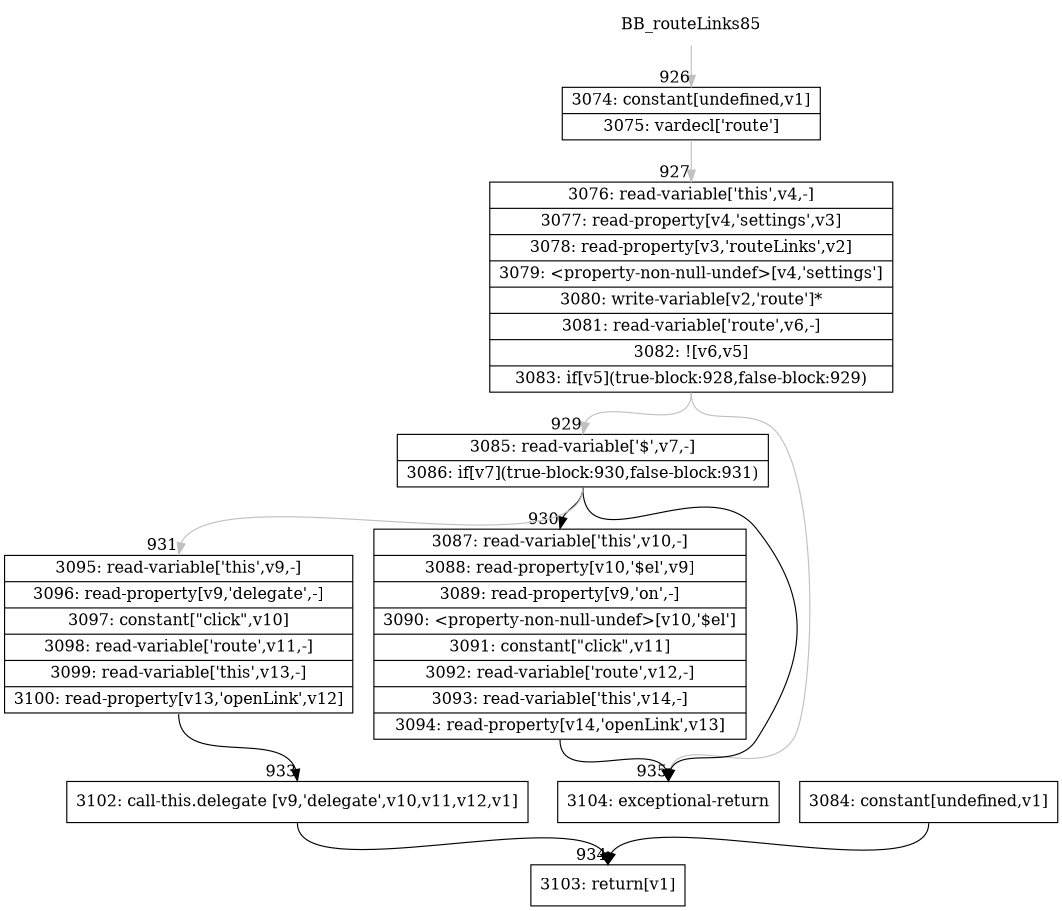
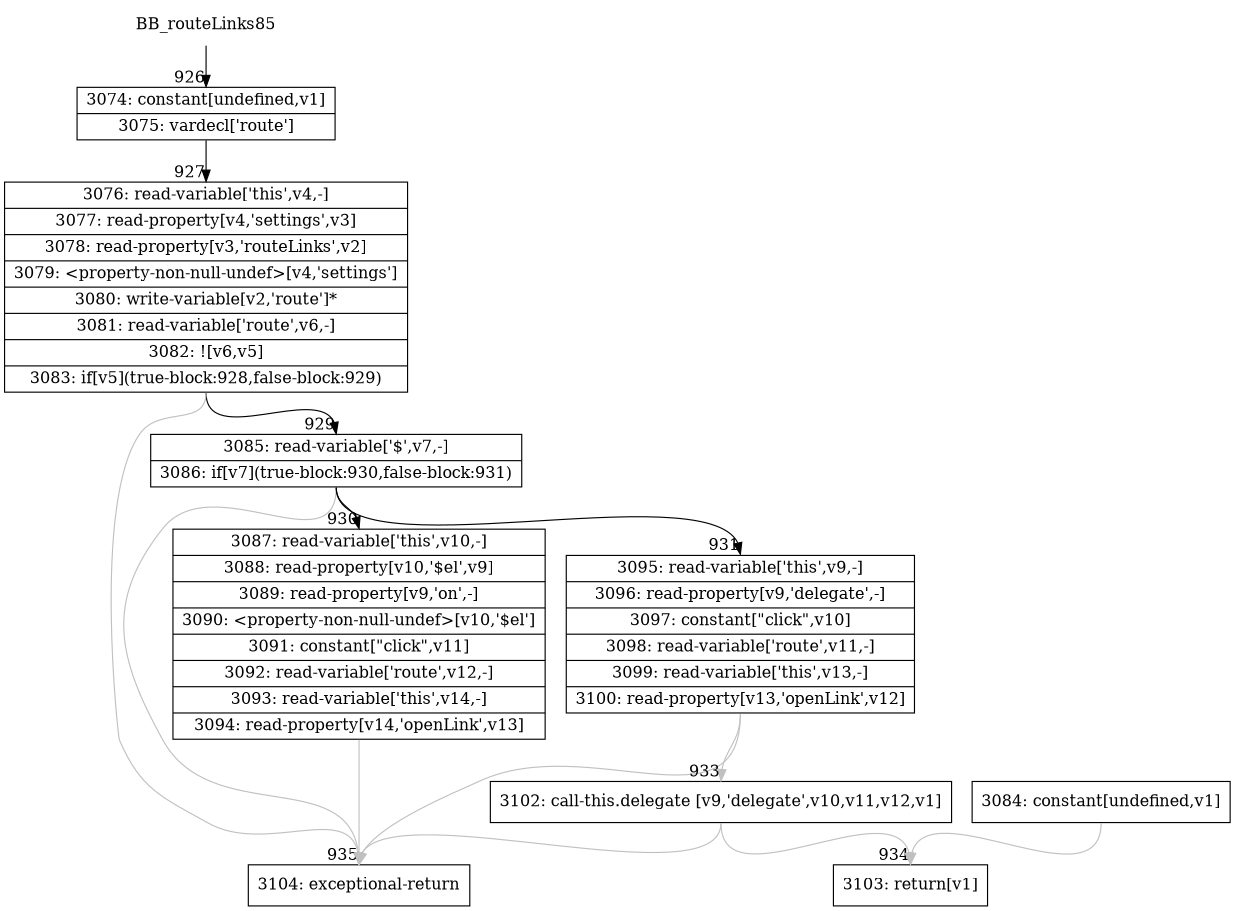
edge "BB_routeLinks85" -> "3074: constant[undefined,v1]": color gray -> black
edge "3074: constant[undefined,v1]" -> "3076: read-variable['this',v4,-]": color gray -> black
edge "3076: read-variable['this',v4,-]" -> "3085: read-variable['$',v7,-]": color gray -> black
edge "3085: read-variable['$',v7,-]" -> "3095: read-variable['this',v9,-]": color gray -> black
edge "3085: read-variable['$',v7,-]" -> "3104: exceptional-return": color black -> gray
edge "3095: read-variable['this',v9,-]" -> "3102: call-this.delegate [v9,'delegate',v10,v11,v12,v1]": color black -> gray
edge "3087: read-variable['this',v10,-]" -> "3104: exceptional-return": color black -> gray
edge "3095: read-variable['this',v9,-]" -> "3104: exceptional-return": added
edge "3102: call-this.delegate [v9,'delegate',v10,v11,v12,v1]" -> "3103: return[v1]": color black -> gray
edge "3102: call-this.delegate [v9,'delegate',v10,v11,v12,v1]" -> "3104: exceptional-return": added
edge "3084: constant[undefined,v1]" -> "3103: return[v1]": color black -> gray
